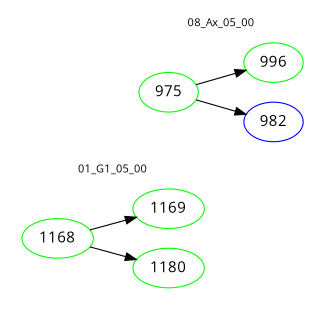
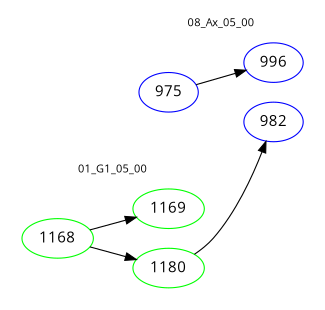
node "996": color green -> blue
node "975": color green -> blue
edge "975" -> "982": now "1180" -> "982"
